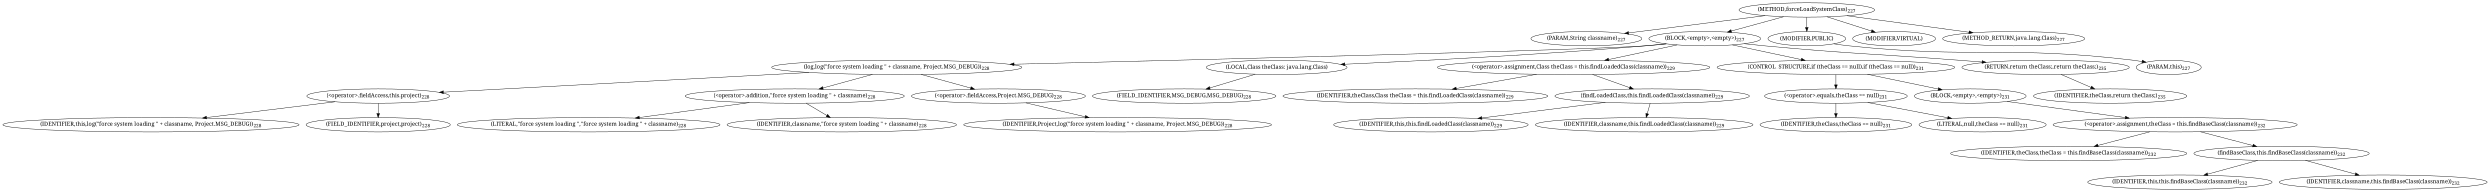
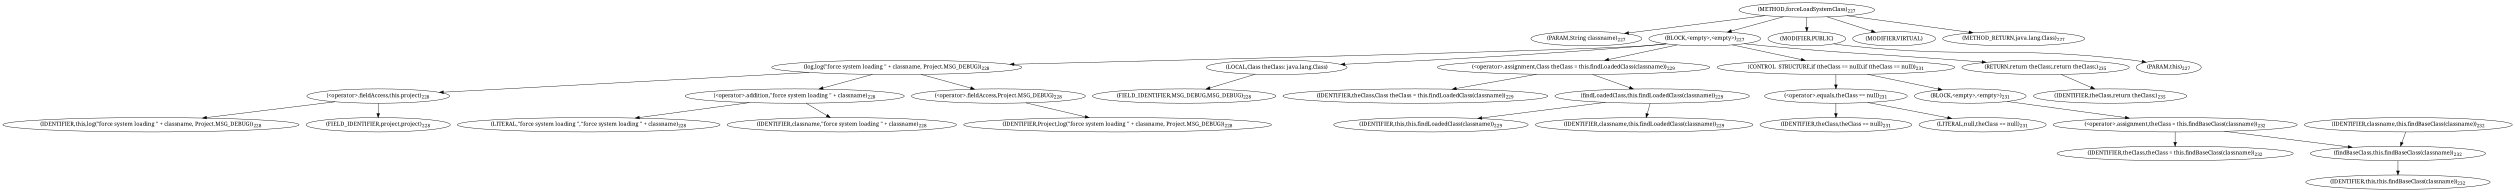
edge "(findBaseClass,this.findBaseClass(classname))" -> "(IDENTIFIER,classname,this.findBaseClass(classname))": reversed
